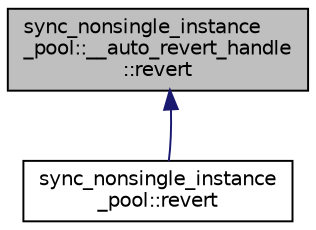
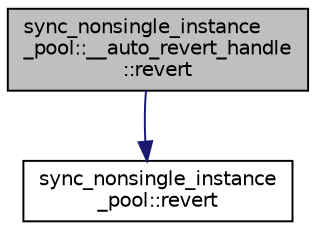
edge "sync_nonsingle_instance _pool::revert" -> "sync_nonsingle_instance _pool::__auto_revert_handle ::revert": reversed
